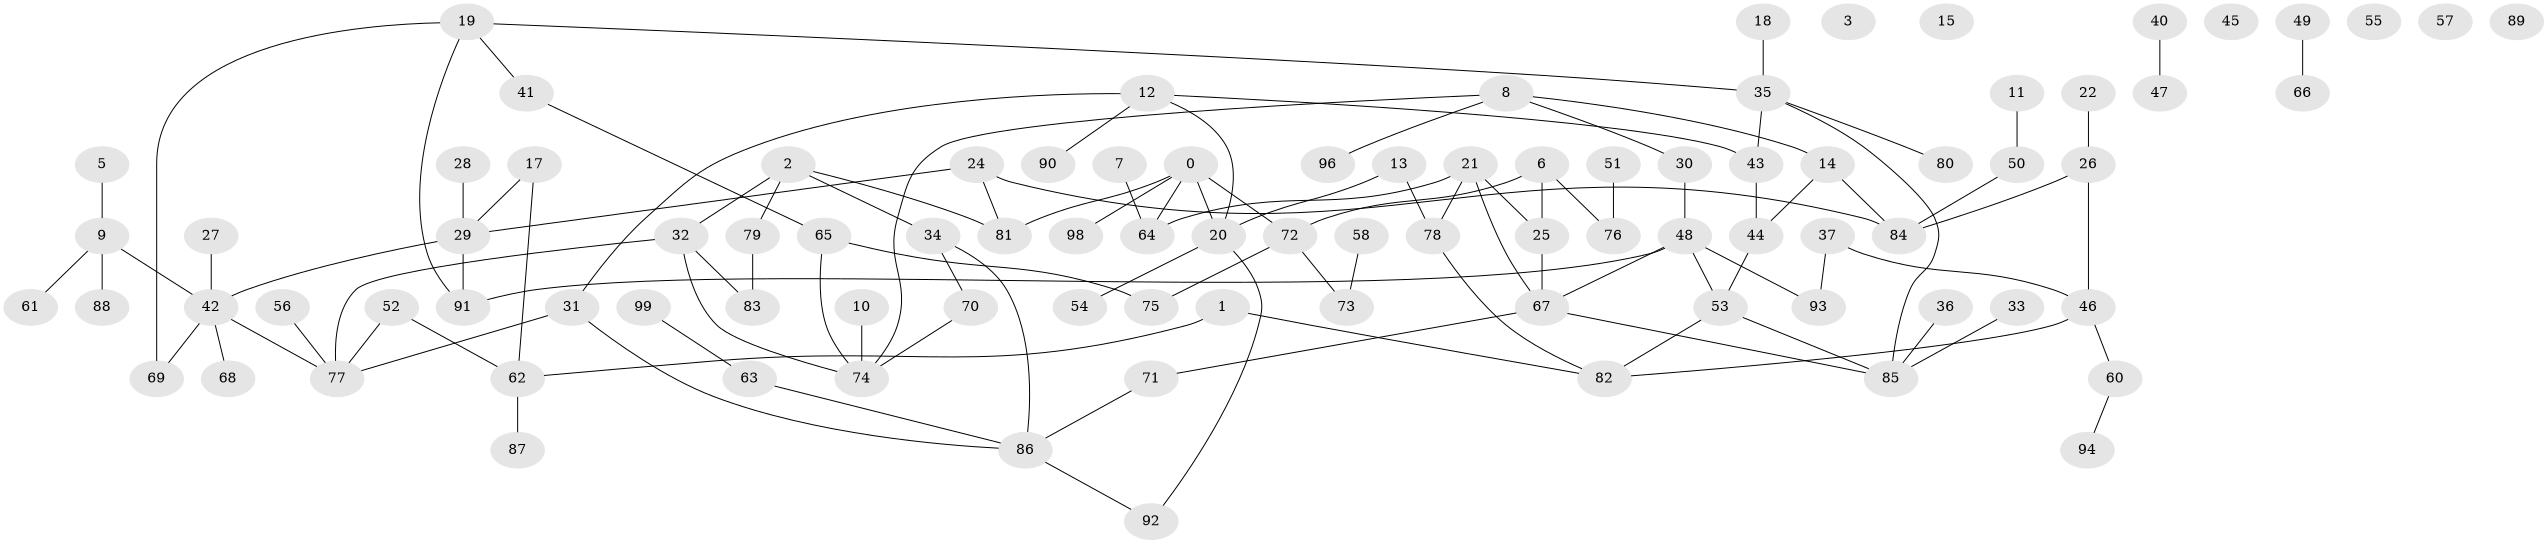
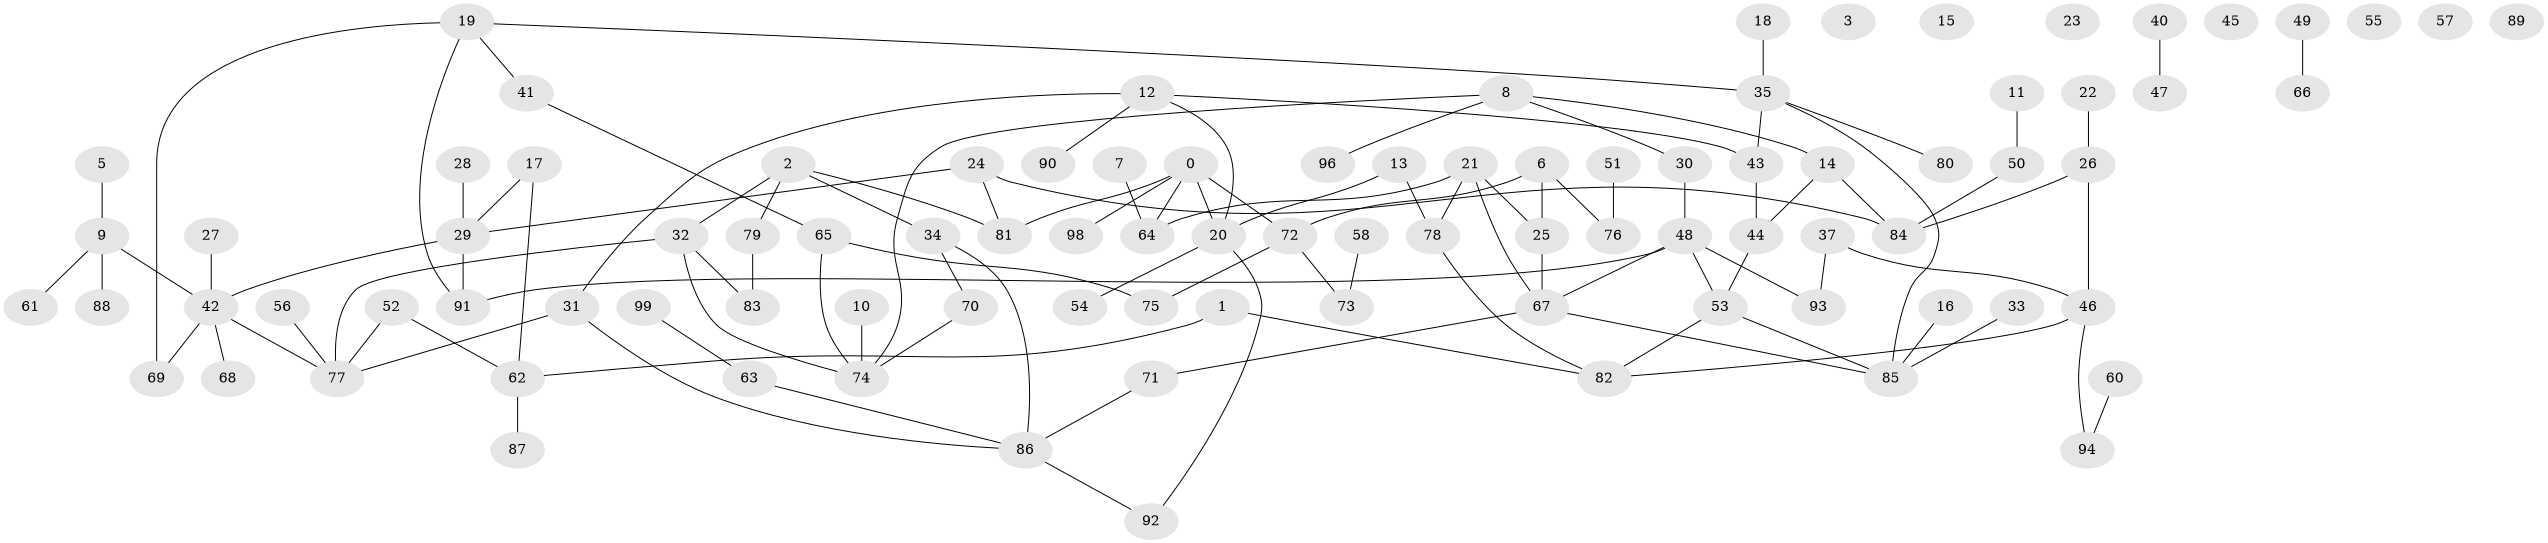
node "23": added
node "36": label "36" -> "16"
edge "46" -- "60": now "46" -- "94"
